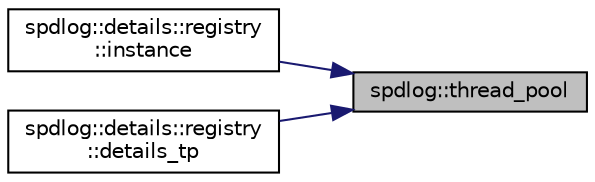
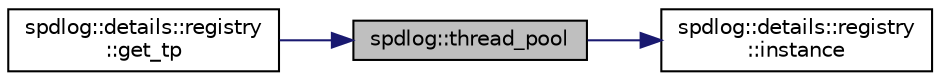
edge "spdlog::details::registry ::instance" -> "spdlog::thread_pool": reversed
node "spdlog::details::registry ::details_tp": label "spdlog::details::registry ::details_tp" -> "spdlog::details::registry ::get_tp"
